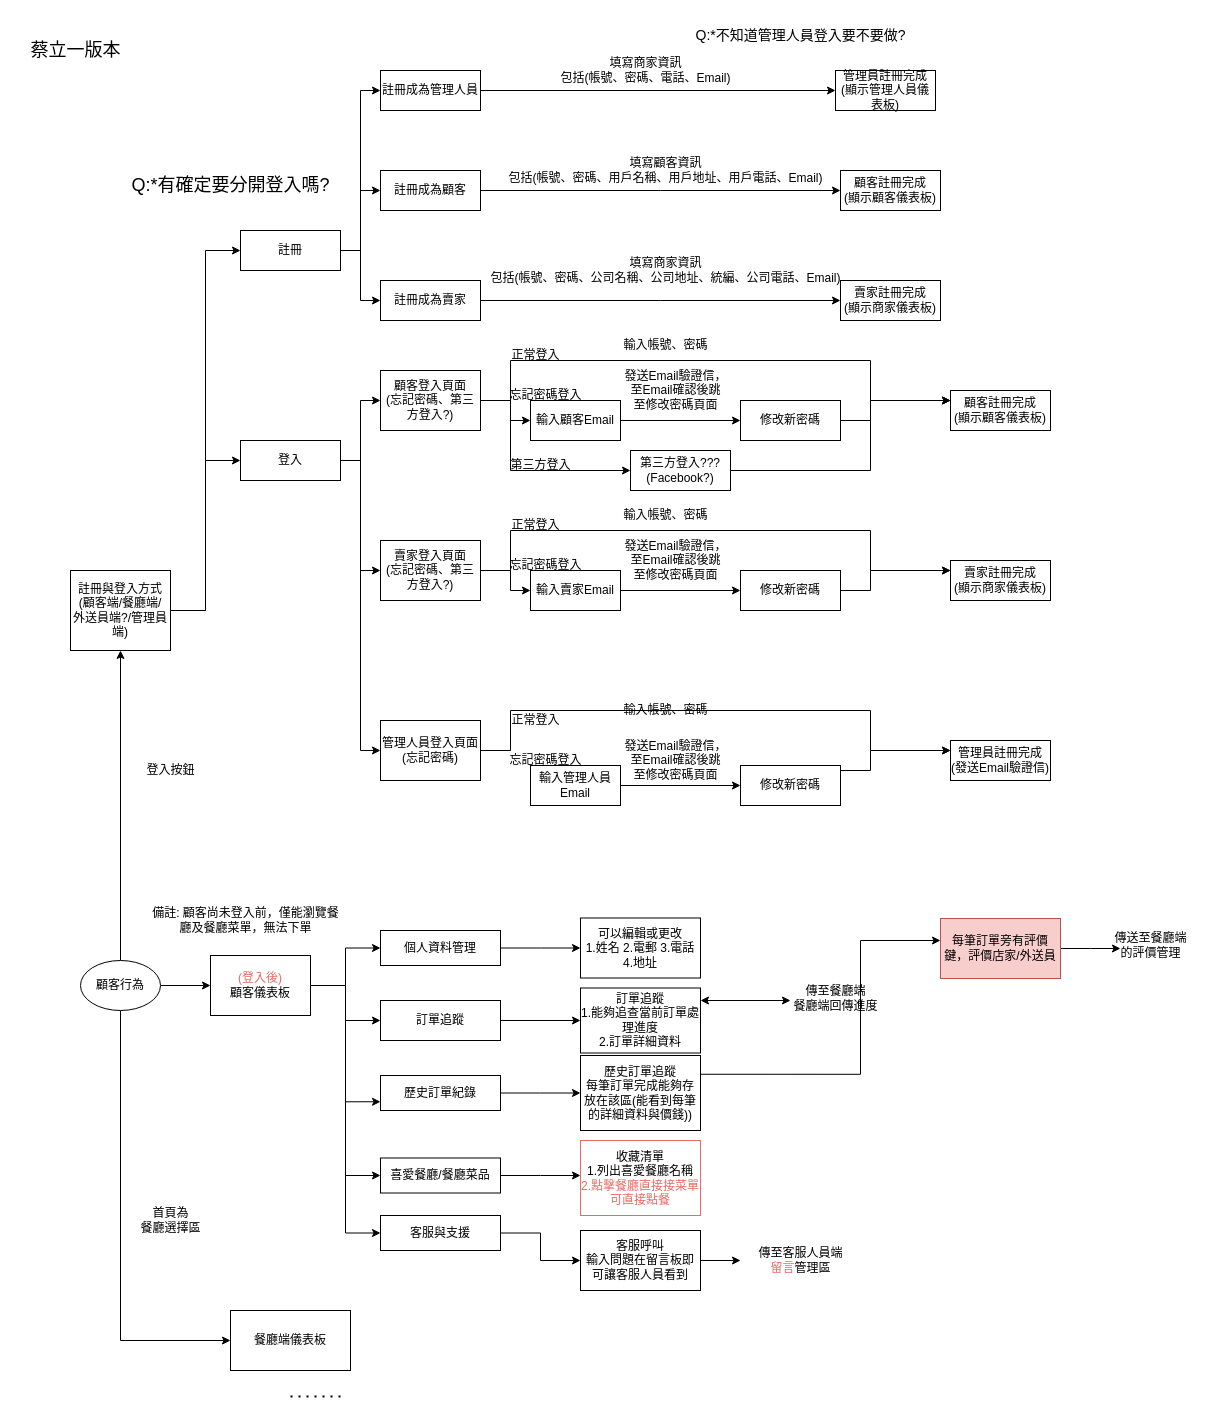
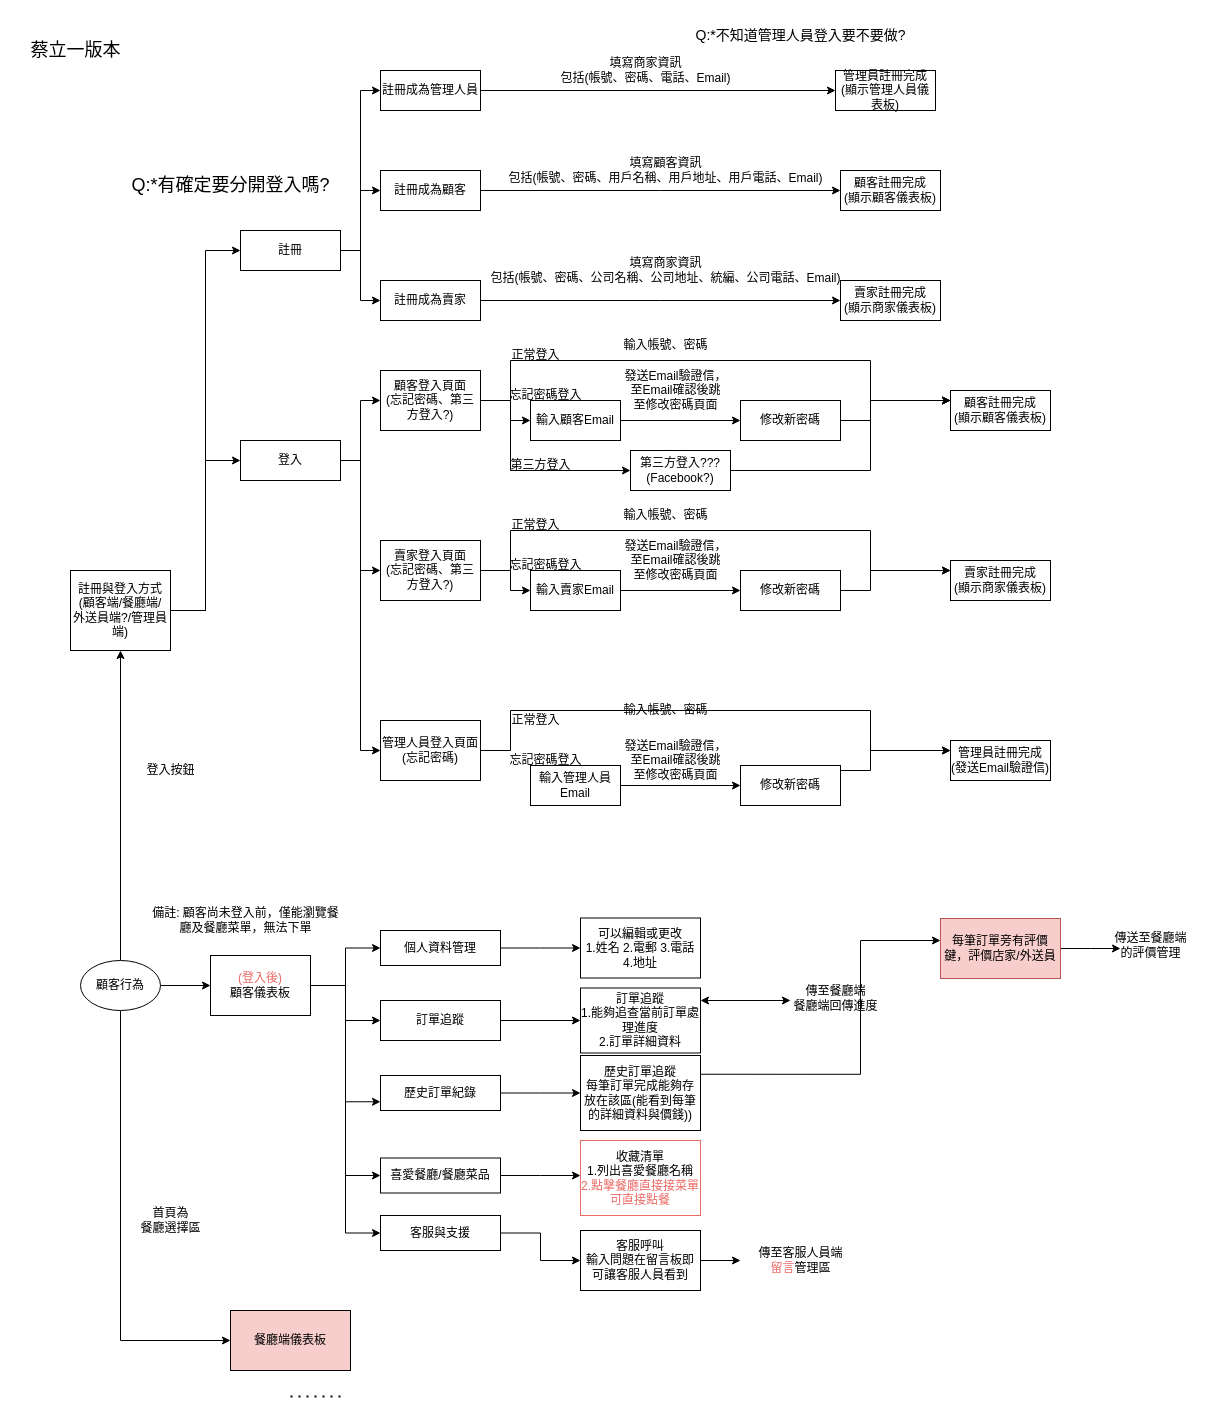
node "餐廳端儀表板": fillcolor #ffffff -> #f8cecc
